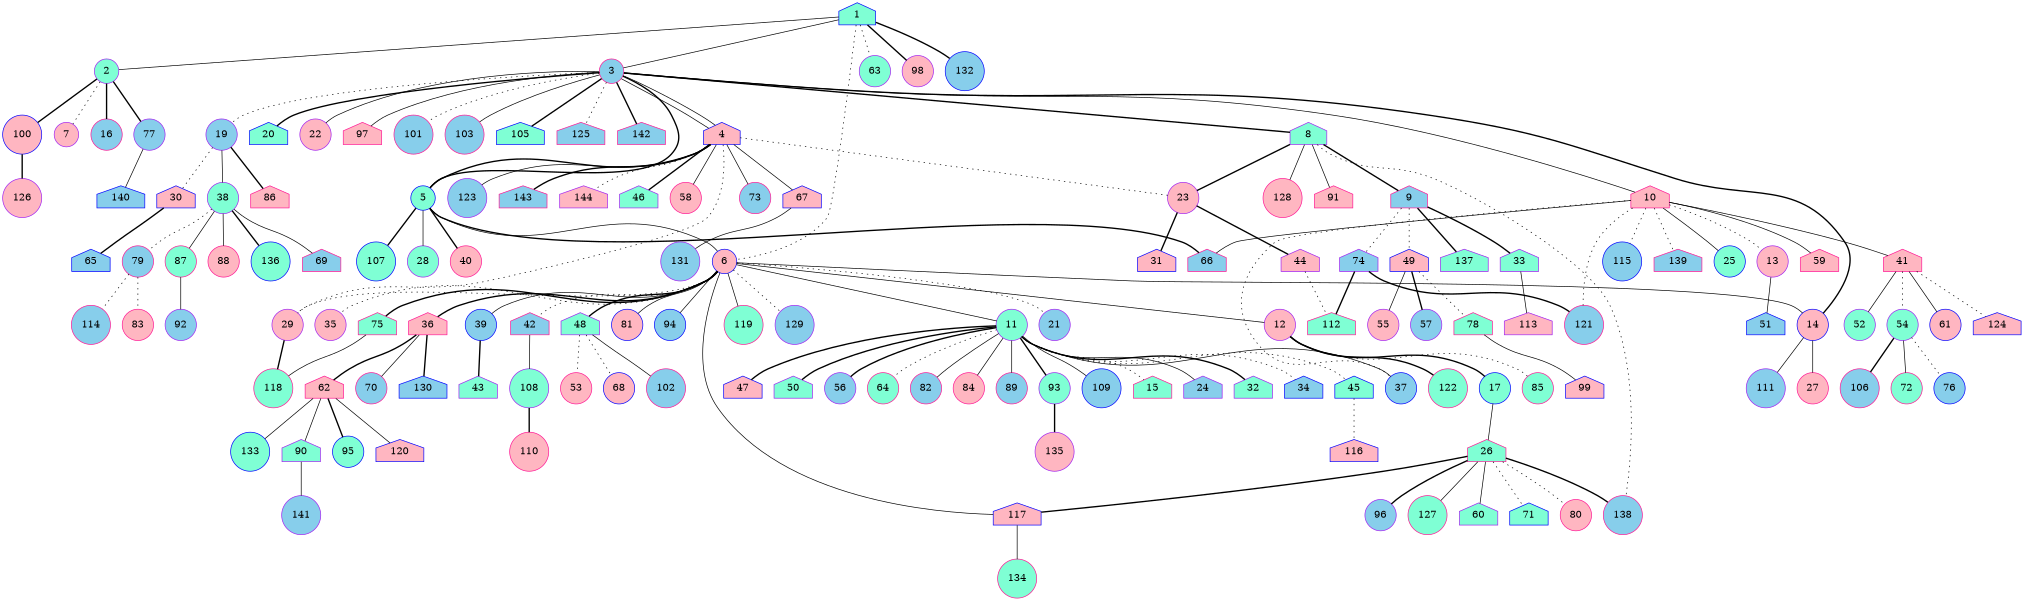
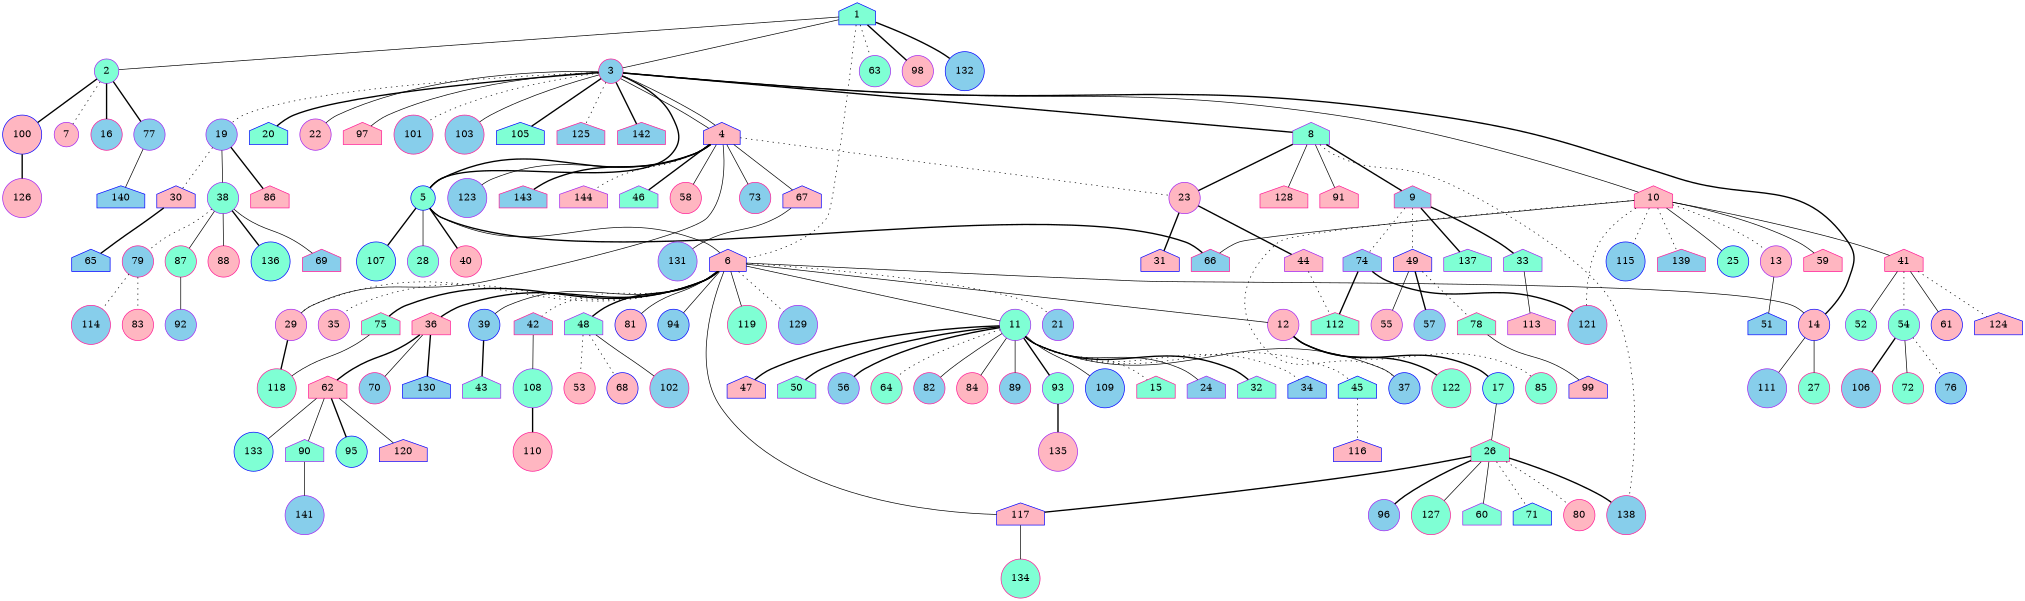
node "128": shape circle -> house
node "6": shape circle -> house
edge "4" -- "29": style dotted -> solid
node "27": fillcolor lightpink -> aquamarine
